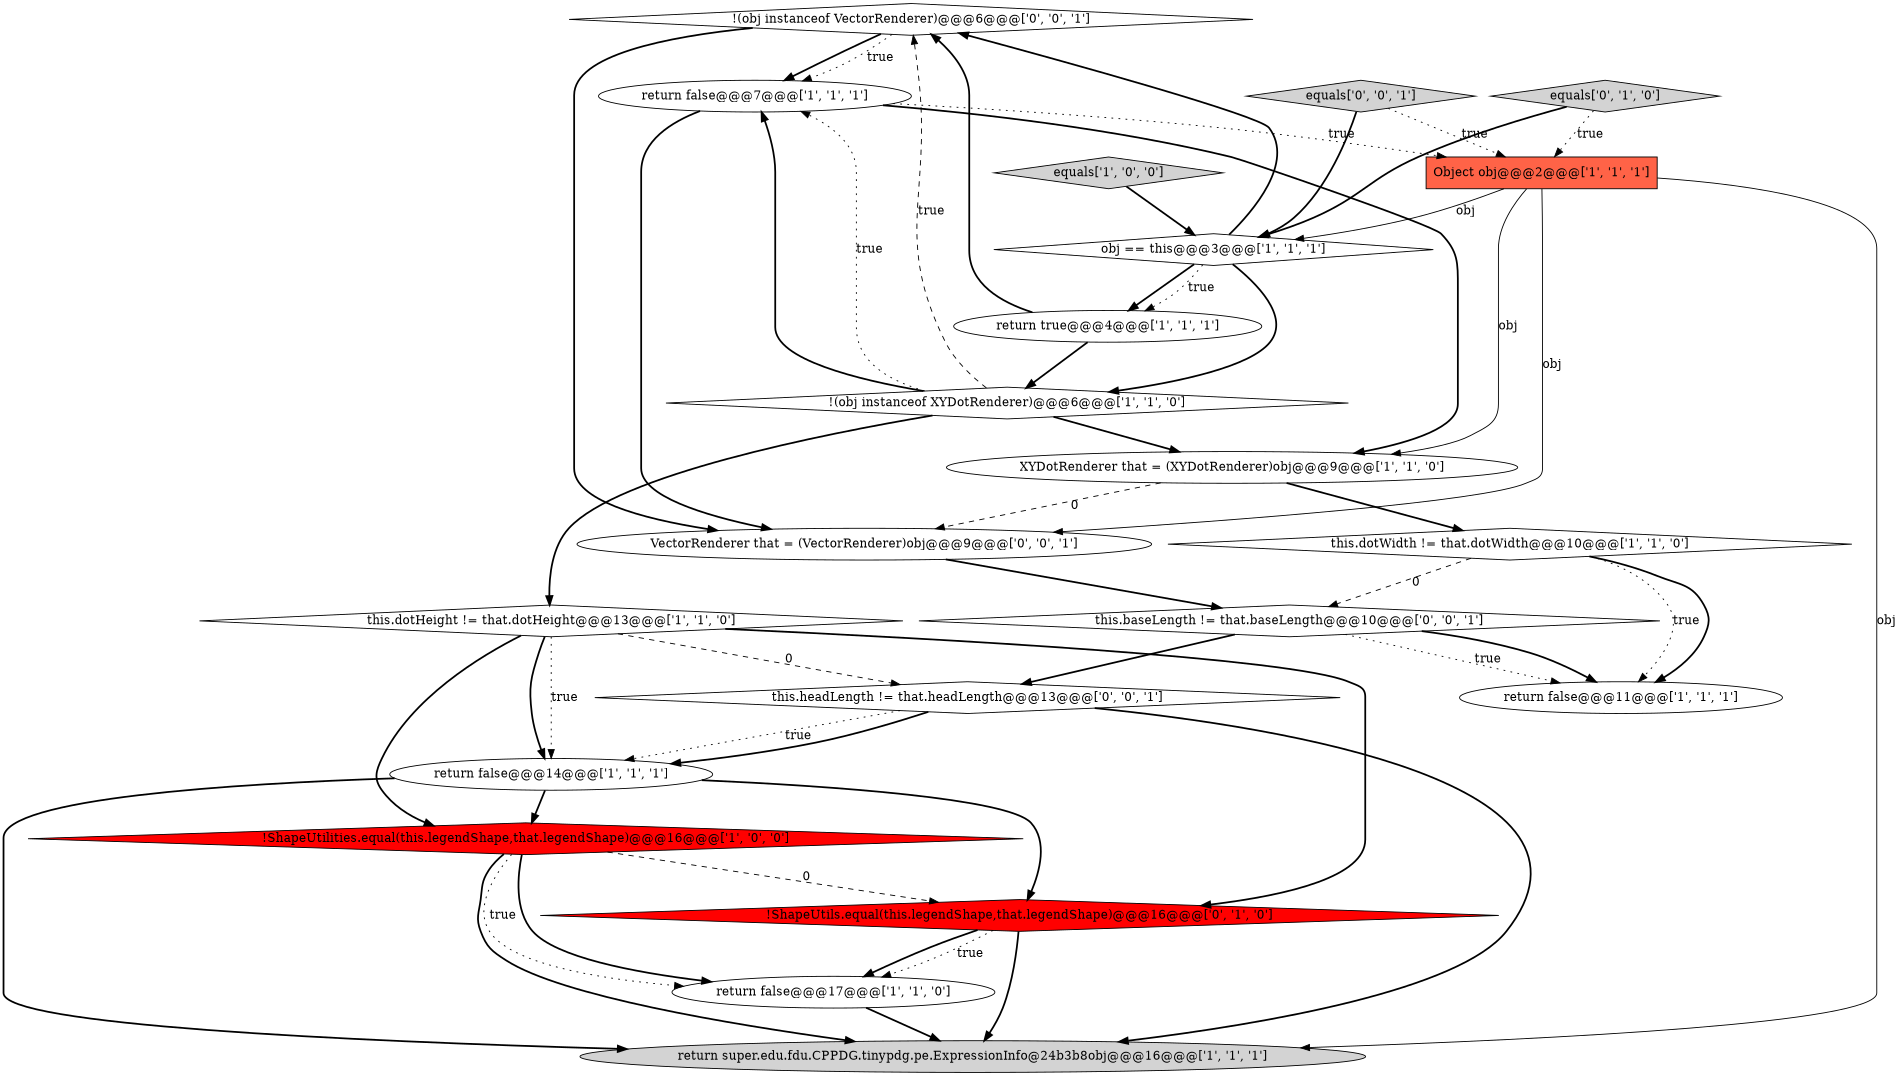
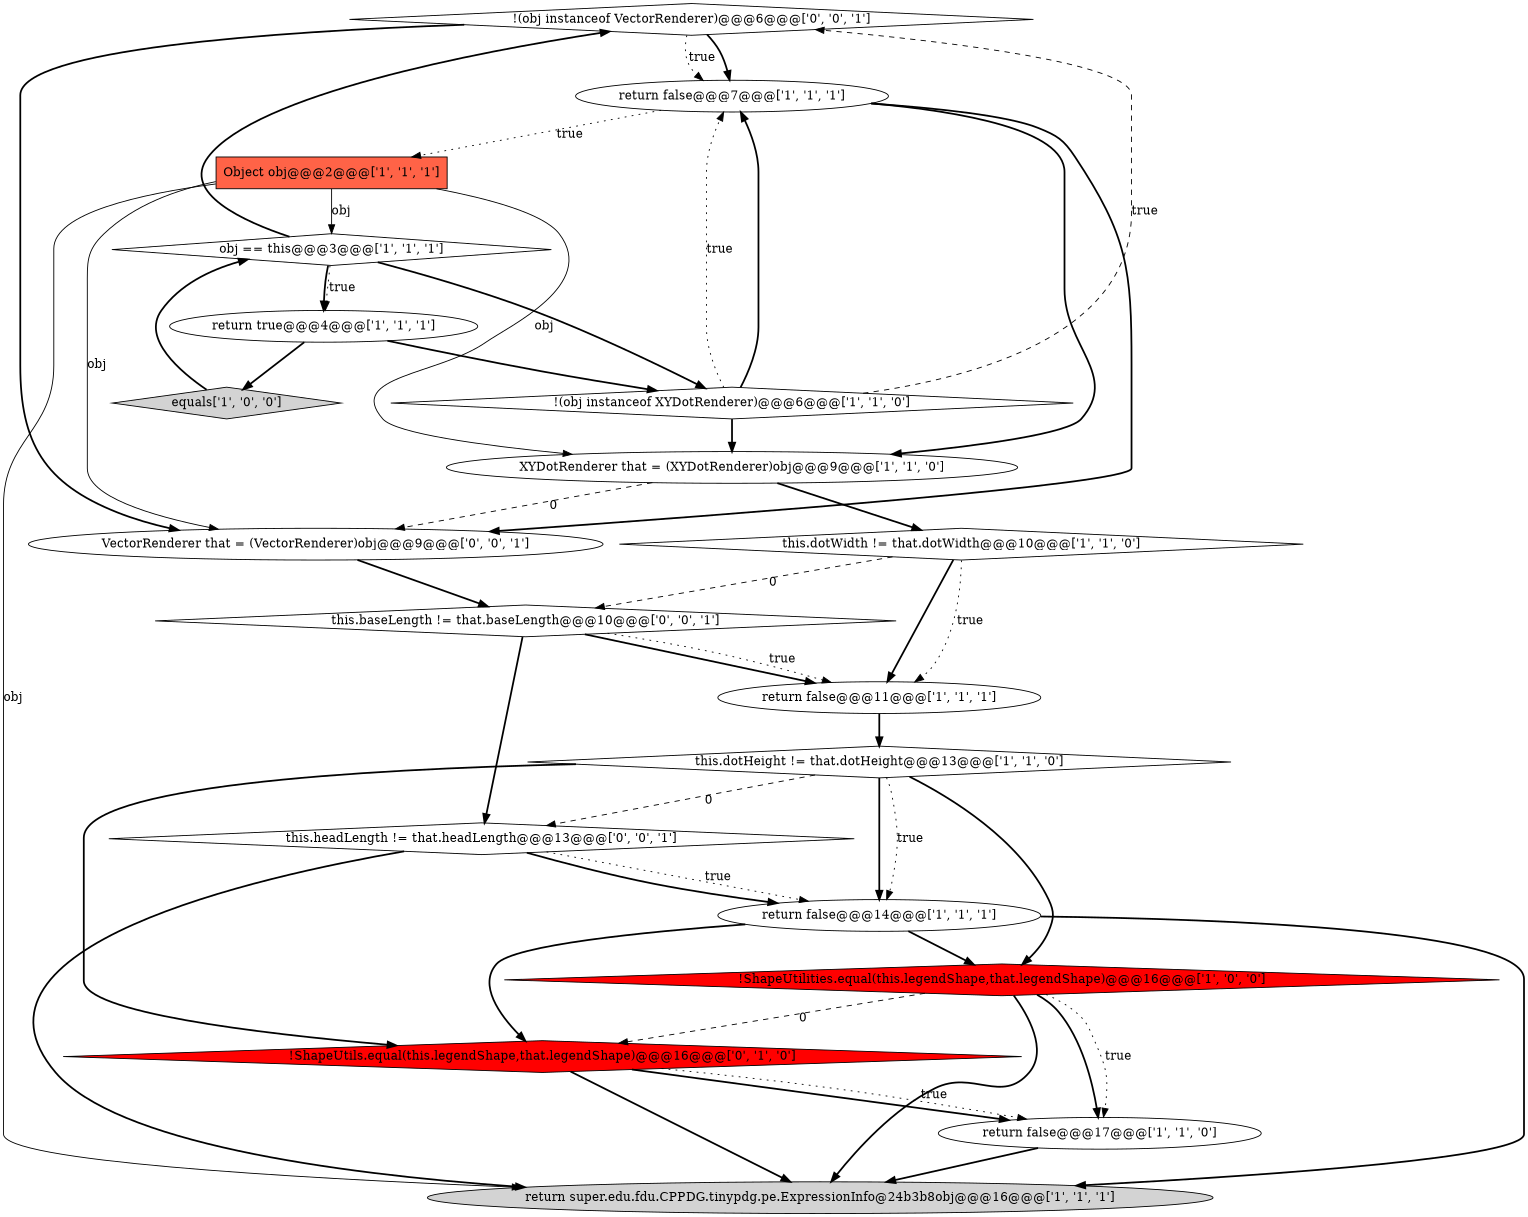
node "equals['0', '0', '1']": removed
node "equals['0', '1', '0']": removed
edge "return true@@@4@@@['1', '1', '1']" -> "!(obj instanceof VectorRenderer)@@@6@@@['0', '0', '1']": now "return true@@@4@@@['1', '1', '1']" -> "equals['1', '0', '0']"
edge "!(obj instanceof XYDotRenderer)@@@6@@@['1', '1', '0']" -> "this.dotHeight != that.dotHeight@@@13@@@['1', '1', '0']": now "return false@@@11@@@['1', '1', '1']" -> "this.dotHeight != that.dotHeight@@@13@@@['1', '1', '0']"
